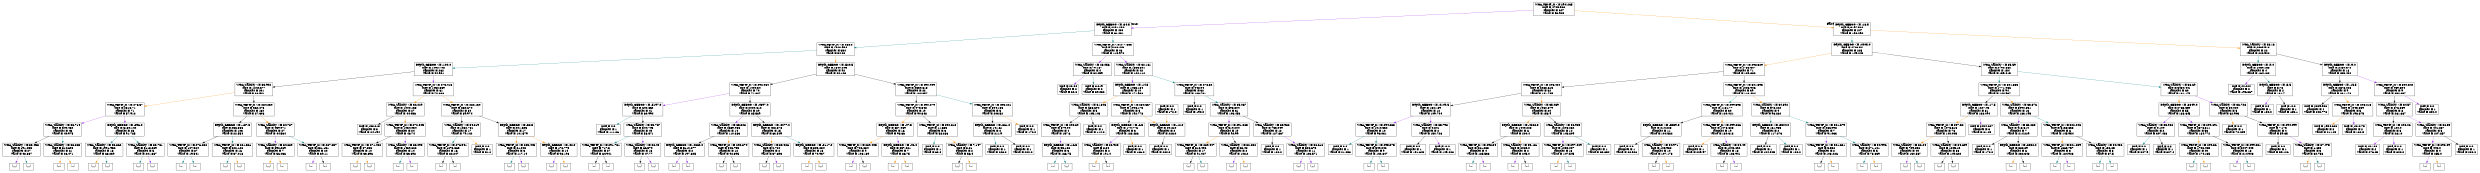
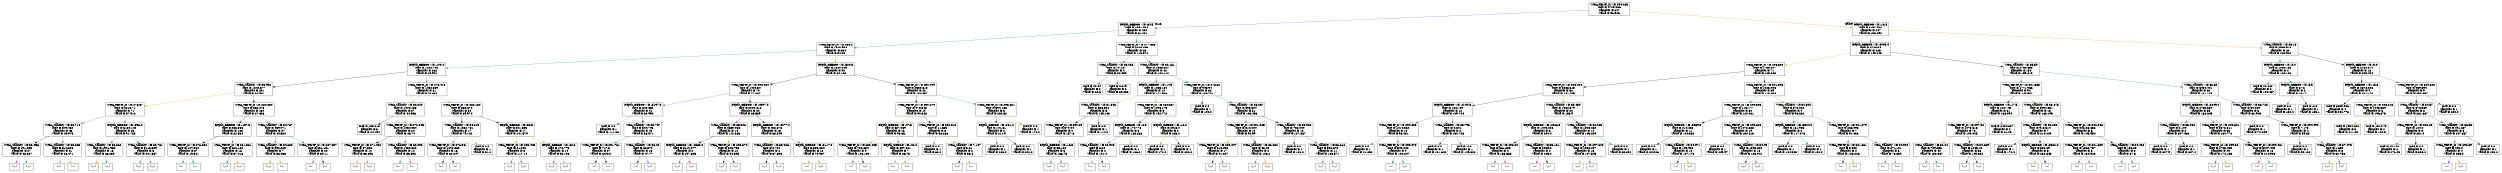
edge "mse = 0.0 samples = 1 value = 172.0" -> "Depth_GEBCO <= -12.0 mse = 2916.0 samples = 2 value = 226.0": reversed
edge "WOA_TEMP_K <= 298.06 mse = 124.0 samples = 3 value = 281.0" -> "mse = 0.0 samples = 1 value = 300.0": color purple -> black
